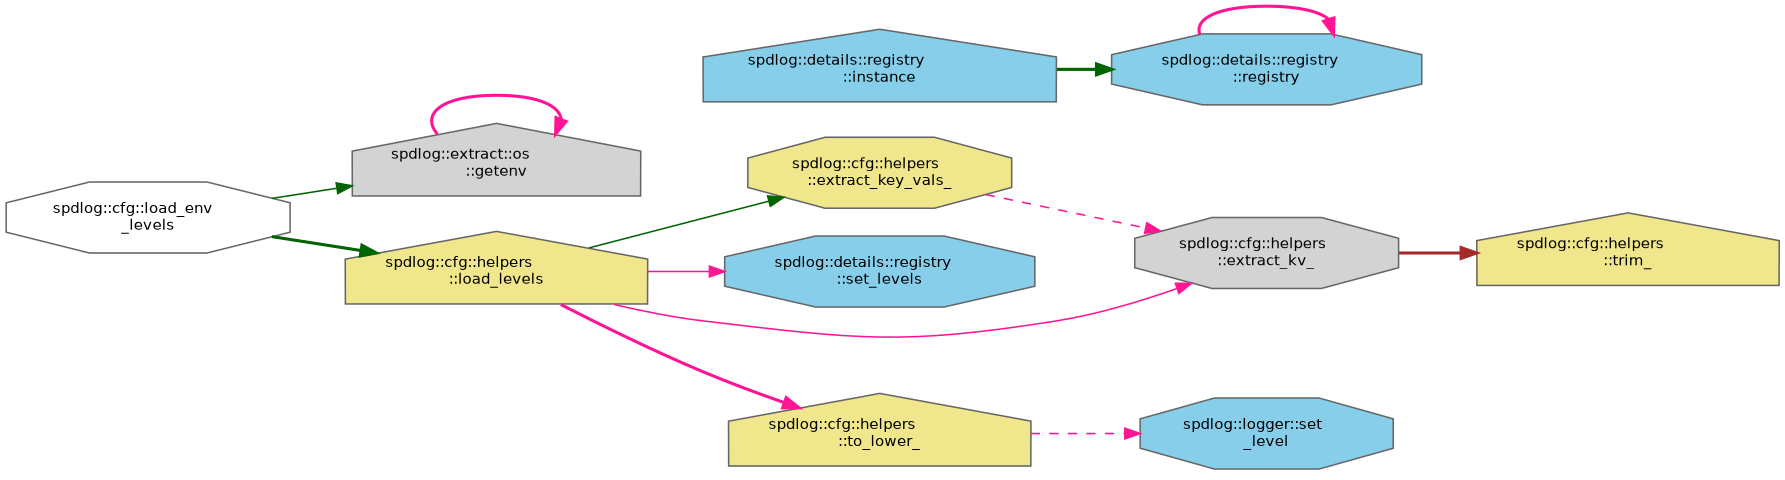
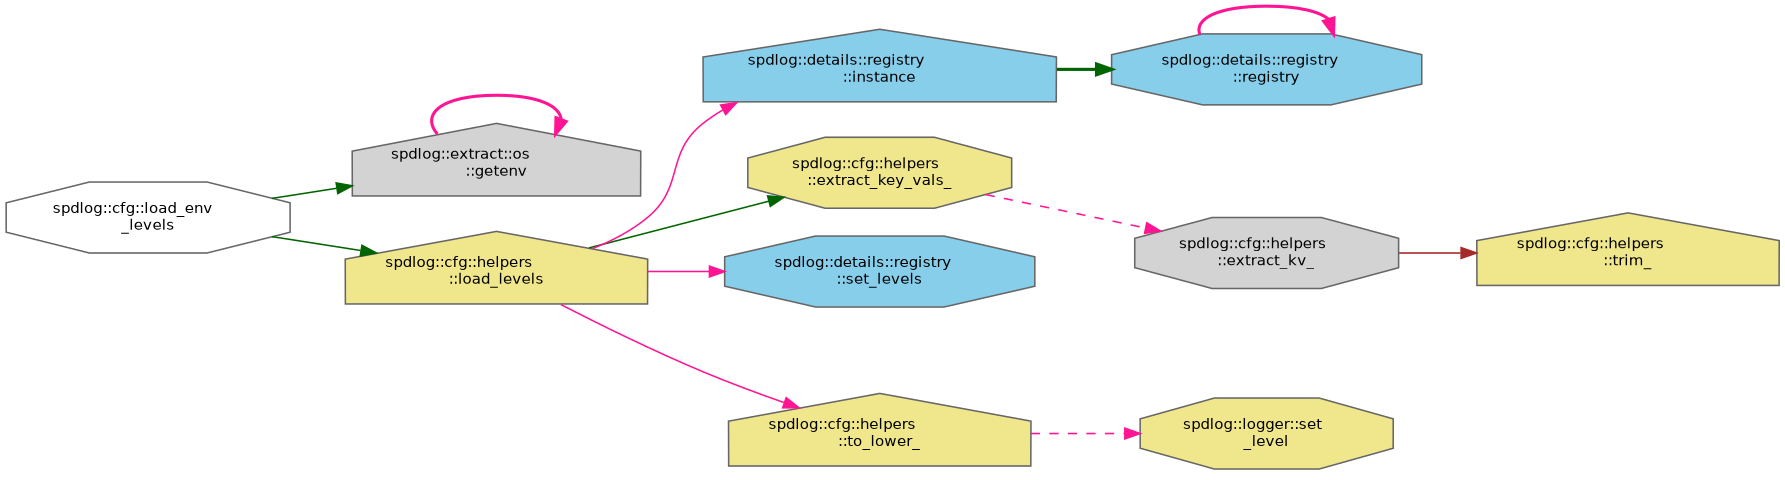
edge "spdlog::cfg::load_env _levels" -> "spdlog::cfg::helpers ::load_levels": style bold -> solid
edge "spdlog::cfg::helpers ::extract_kv_" -> "spdlog::cfg::helpers ::trim_": style bold -> solid
edge "spdlog::cfg::helpers ::load_levels" -> "spdlog::cfg::helpers ::extract_kv_": now "spdlog::cfg::helpers ::load_levels" -> "spdlog::details::registry ::instance"
edge "spdlog::cfg::helpers ::load_levels" -> "spdlog::cfg::helpers ::to_lower_": style bold -> solid
node "spdlog::logger::set _level": fillcolor skyblue -> khaki
